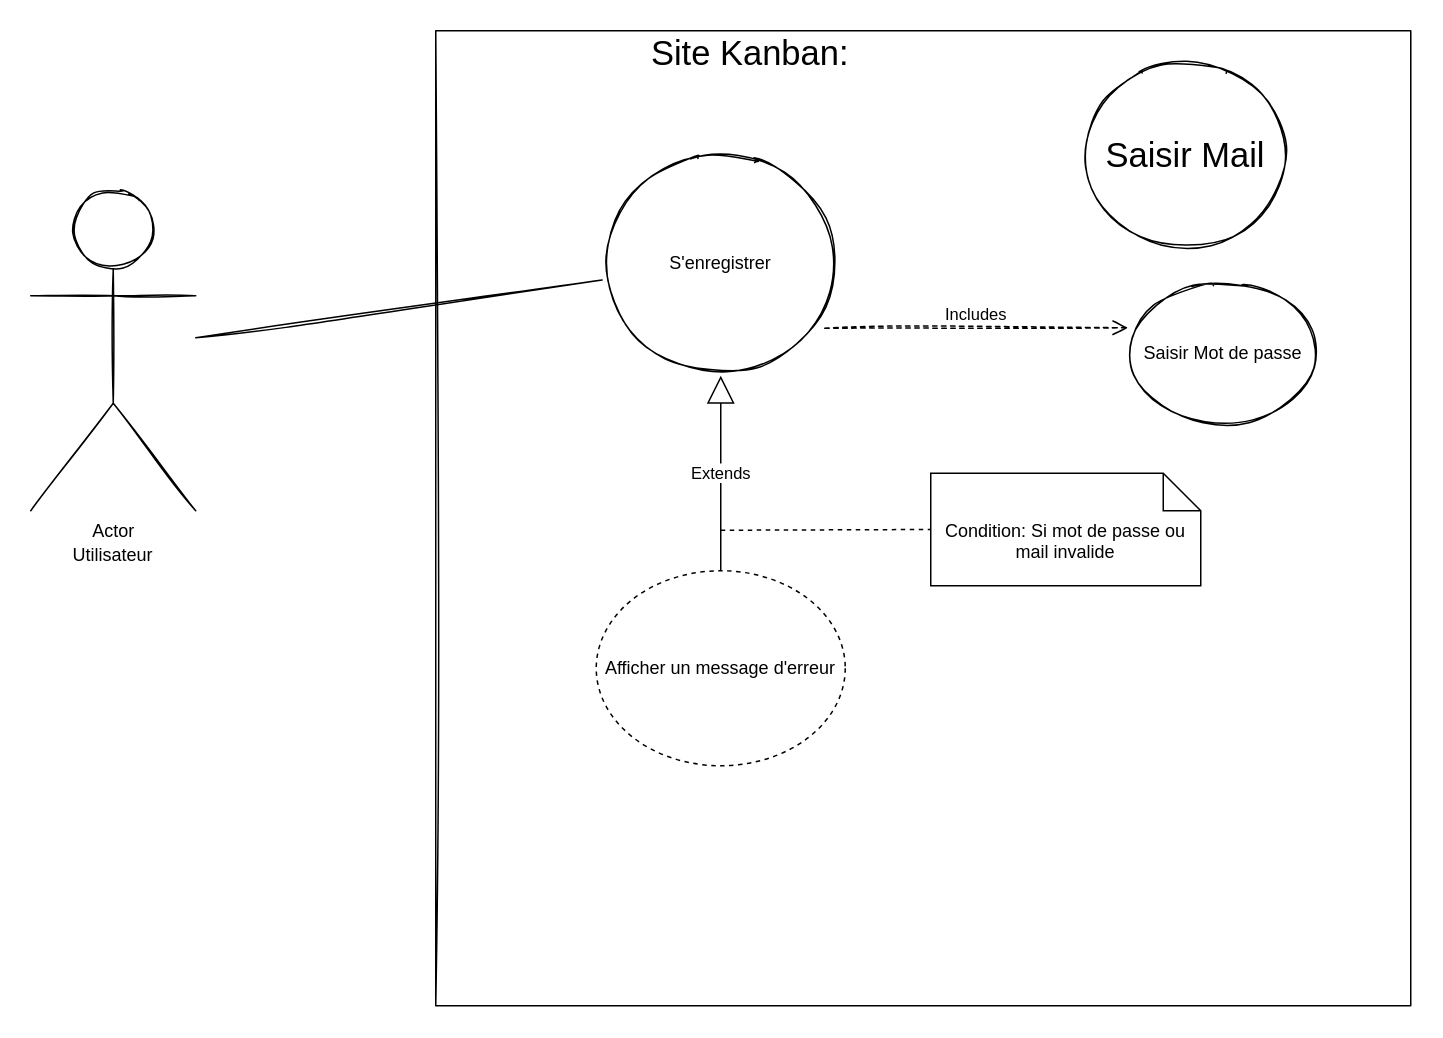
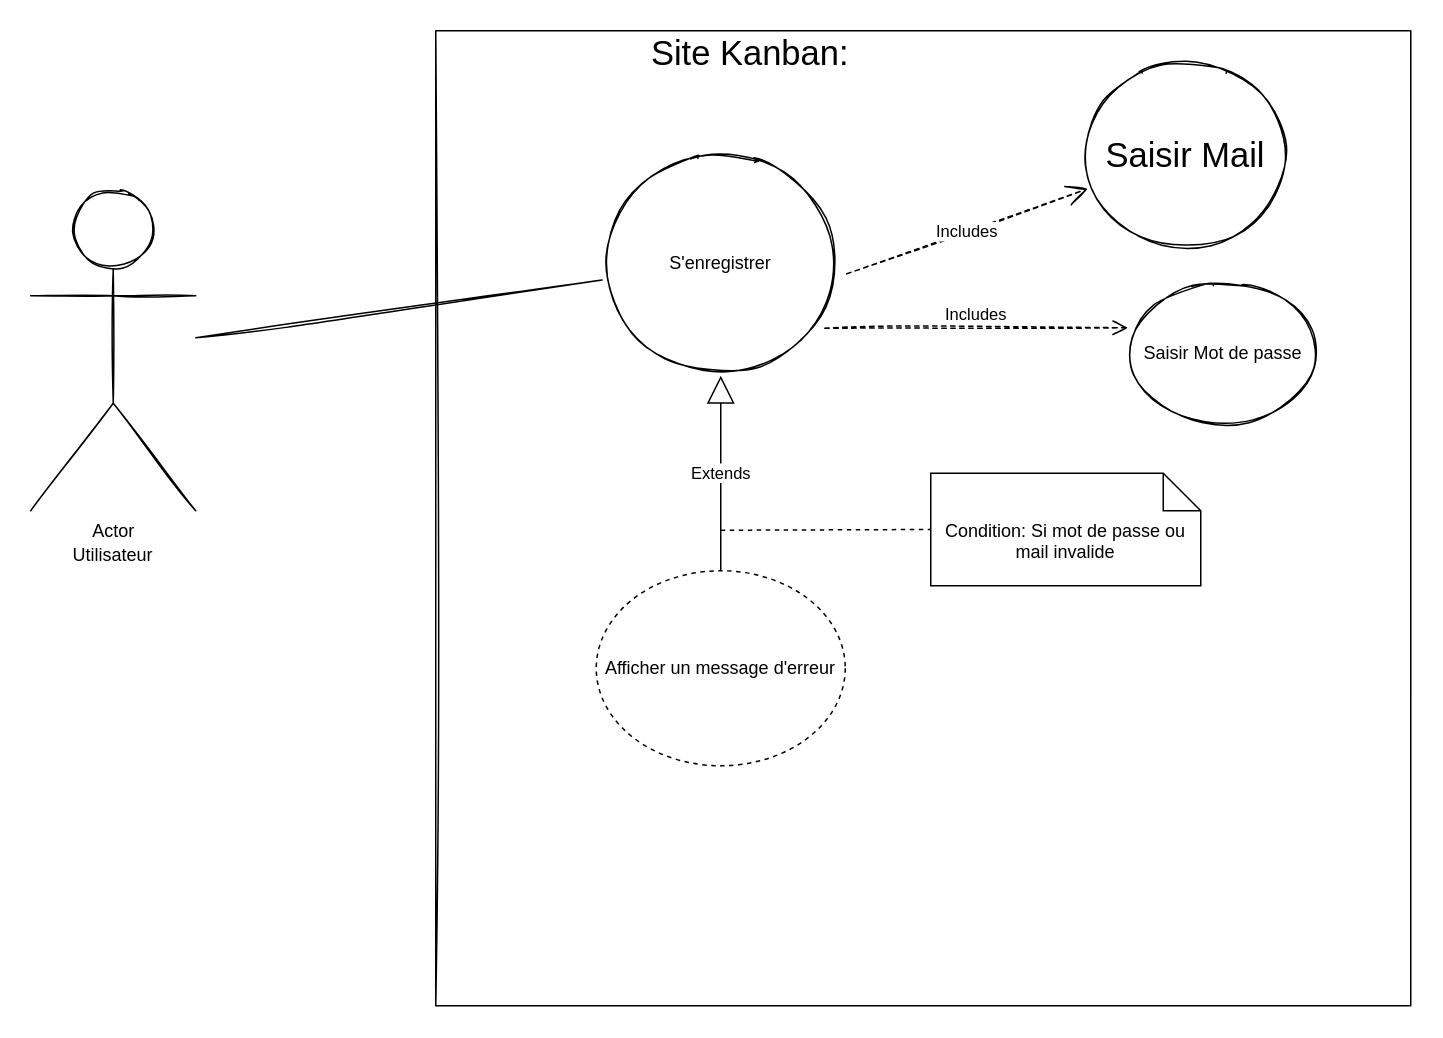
edge "S'enregistrer" -> "Saisir Mail": added, label "Includes"
